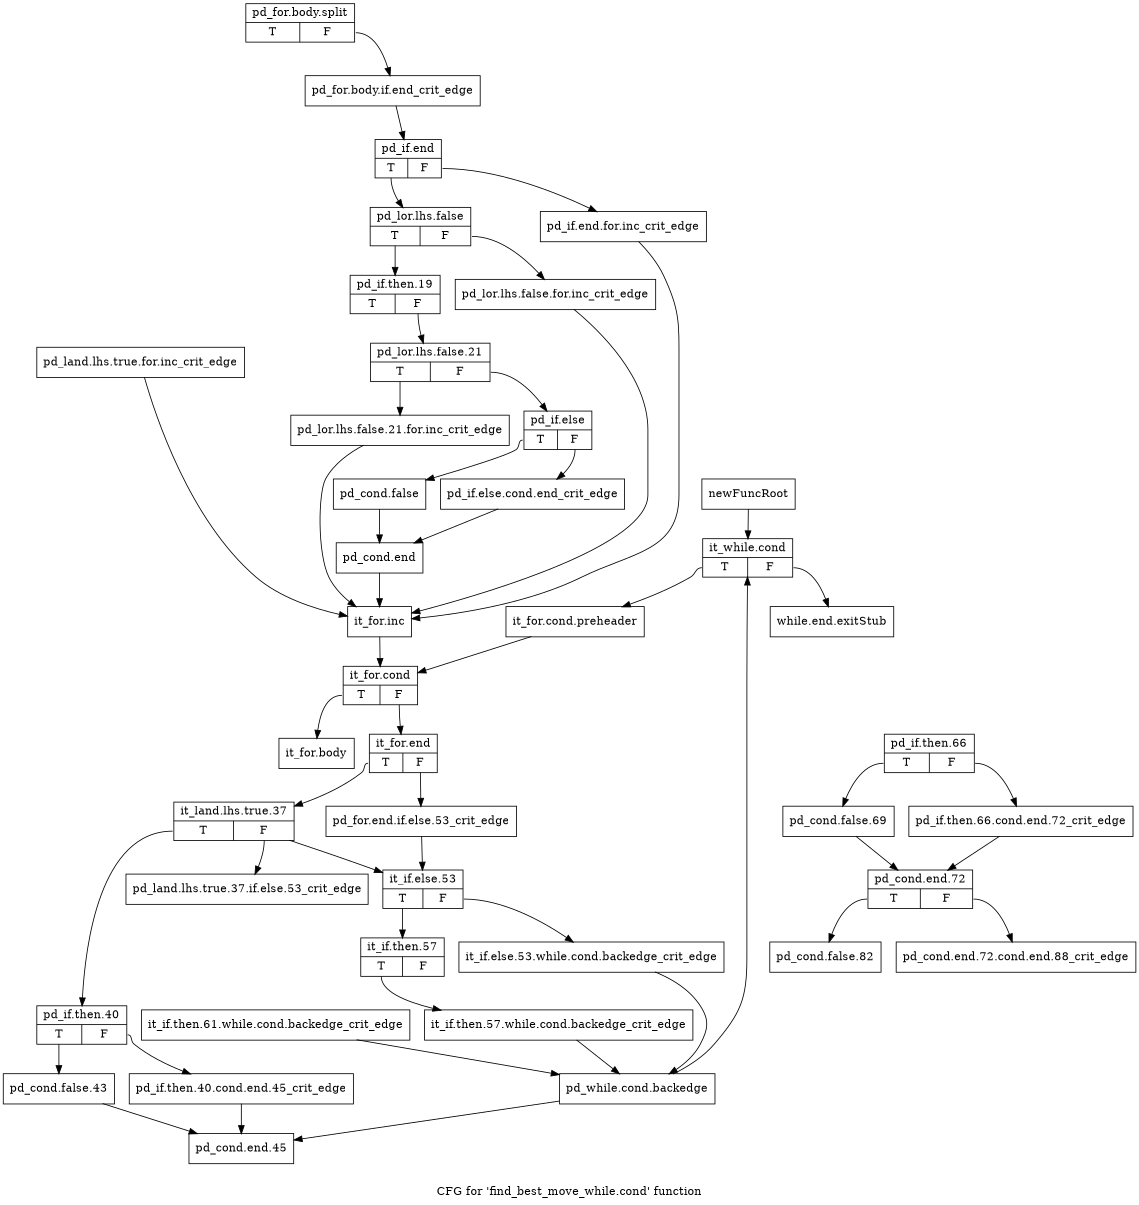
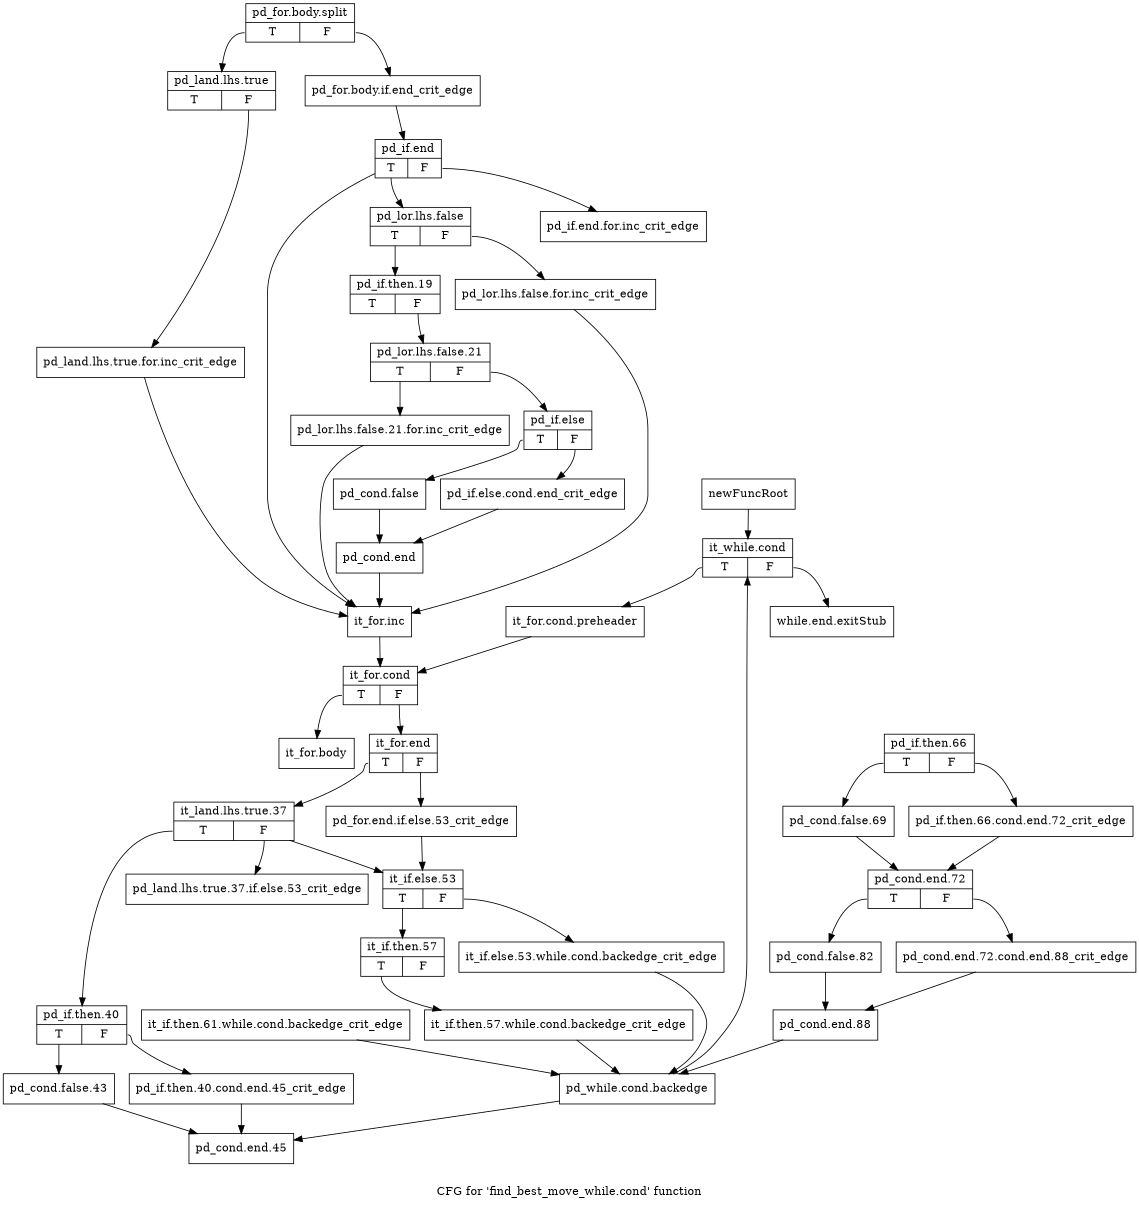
node "pd_land.lhs.true": added
edge "pd_if.end.for.inc_crit_edge" -> "it_for.inc": now "pd_if.end" -> "it_for.inc"
node "pd_cond.end.88": added
